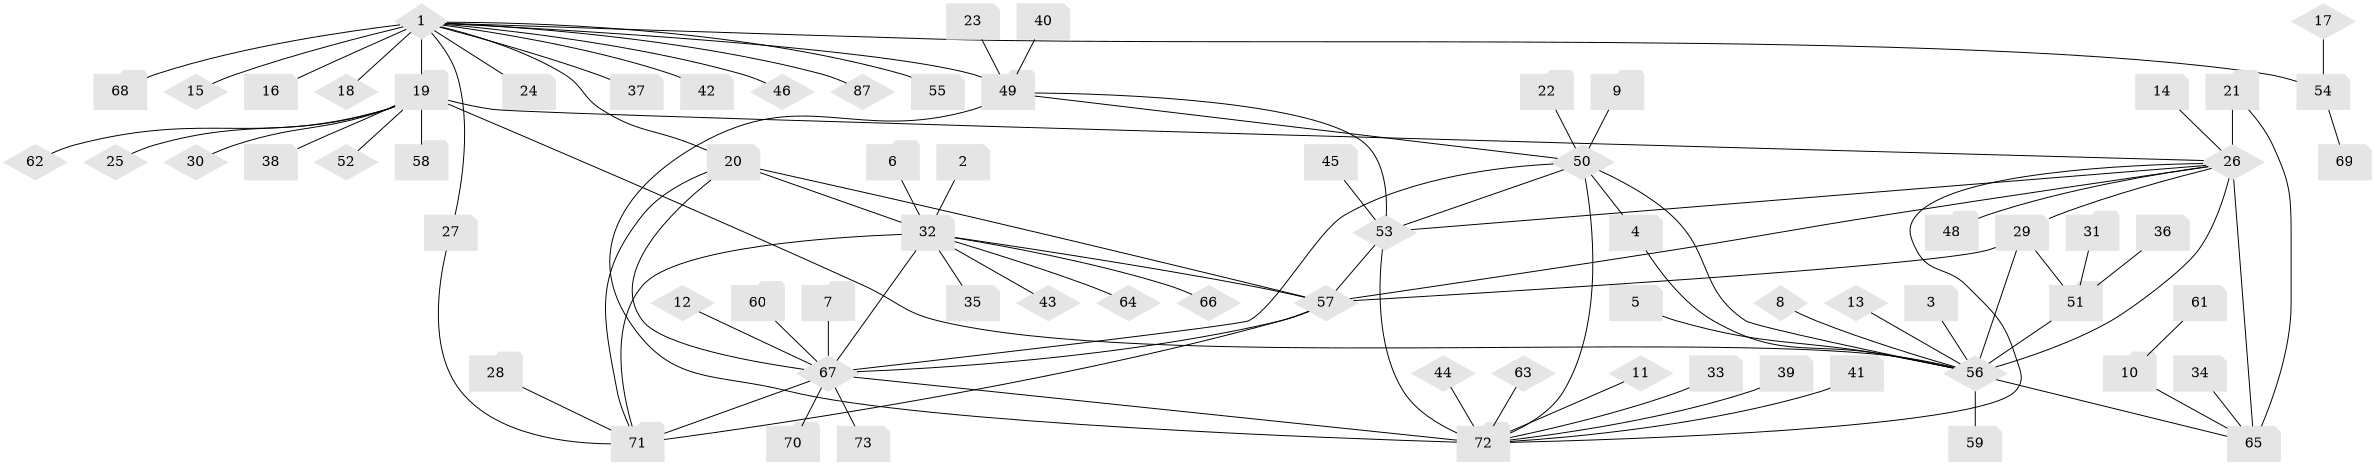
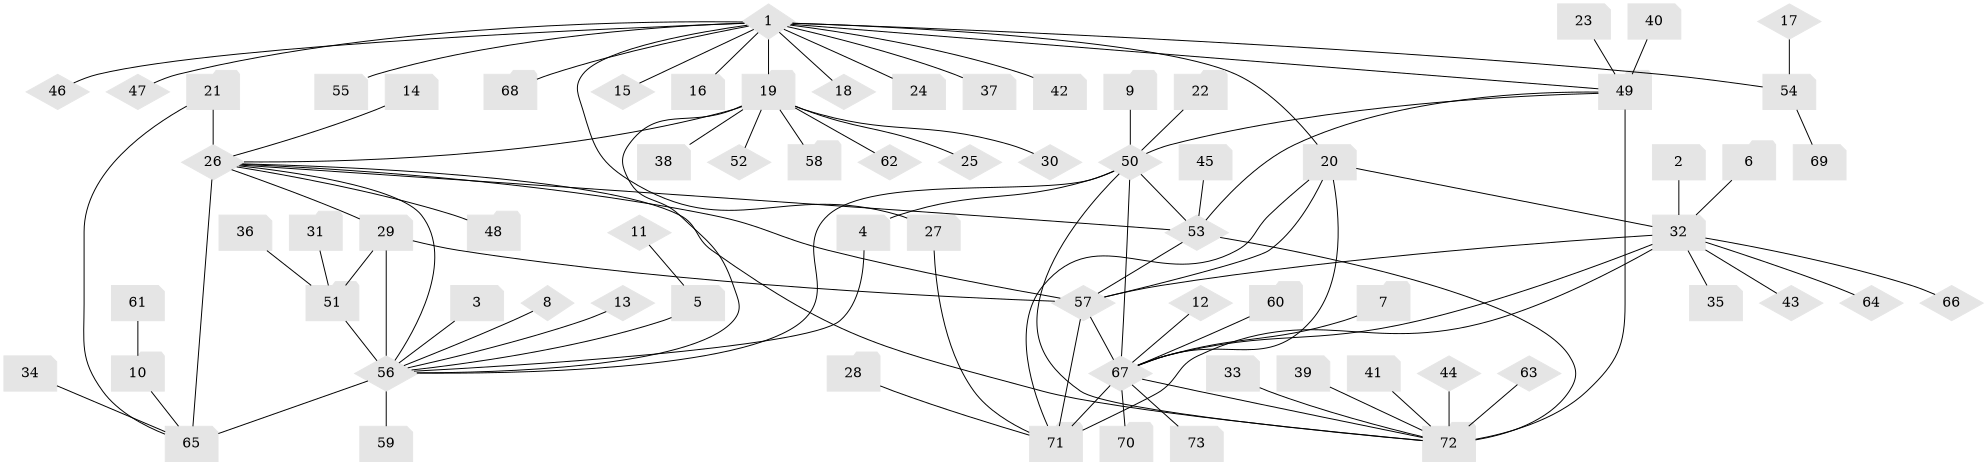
node "87": label "87" -> "47"
edge "11" -- "72": now "11" -- "5"
